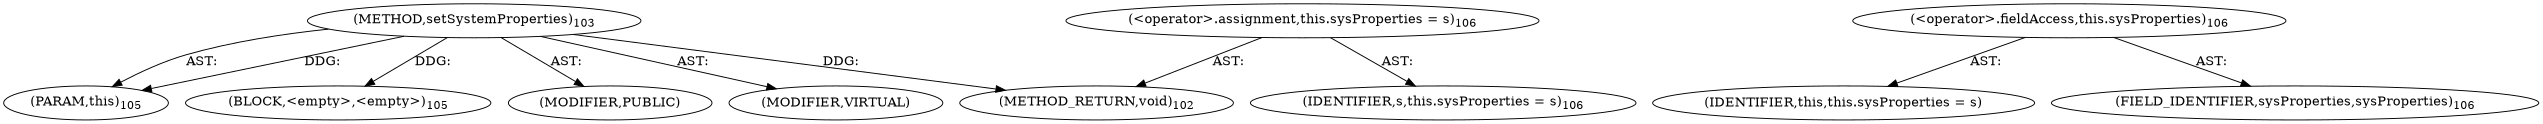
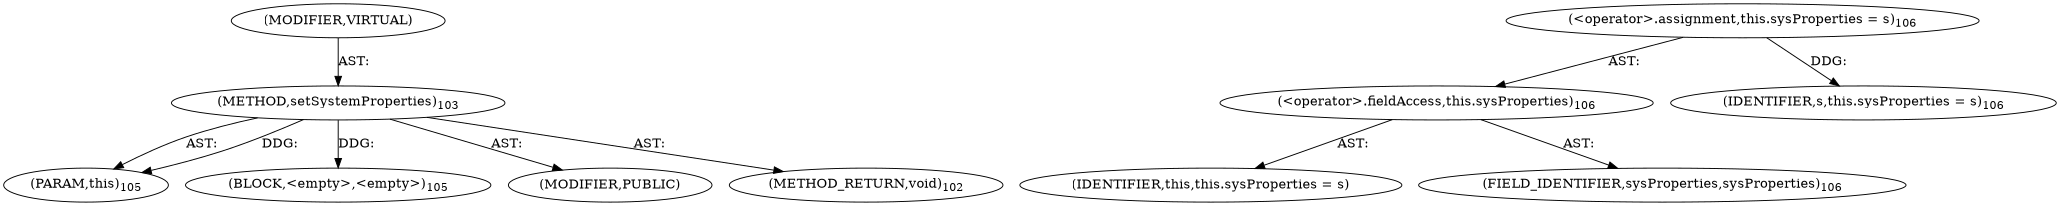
edge "(<operator>.assignment,this.sysProperties = s)" -> "(METHOD_RETURN,void)": now "(<operator>.assignment,this.sysProperties = s)" -> "(<operator>.fieldAccess,this.sysProperties)"
edge "(METHOD,setSystemProperties)" -> "(MODIFIER,VIRTUAL)": reversed
edge "(METHOD,setSystemProperties)" -> "(METHOD_RETURN,void)": label "DDG: " -> "AST: "
edge "(<operator>.assignment,this.sysProperties = s)" -> "(IDENTIFIER,s,this.sysProperties = s)": label "AST: " -> "DDG: "
